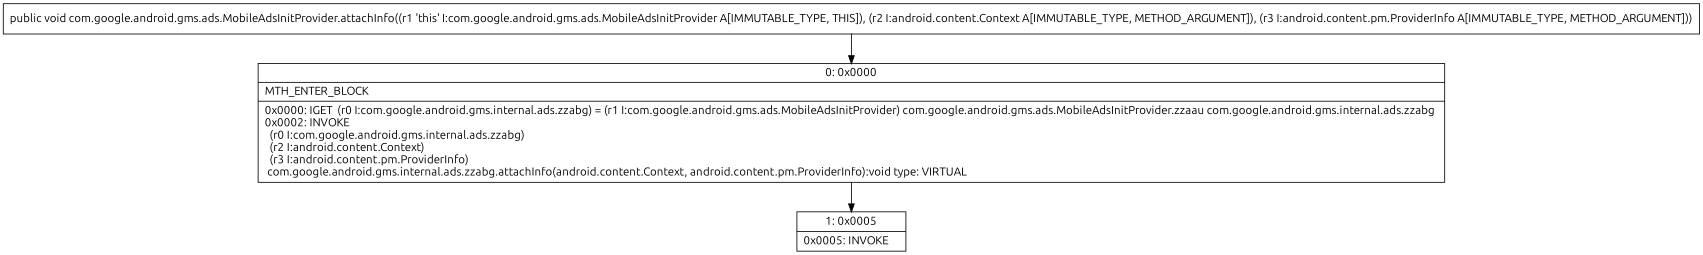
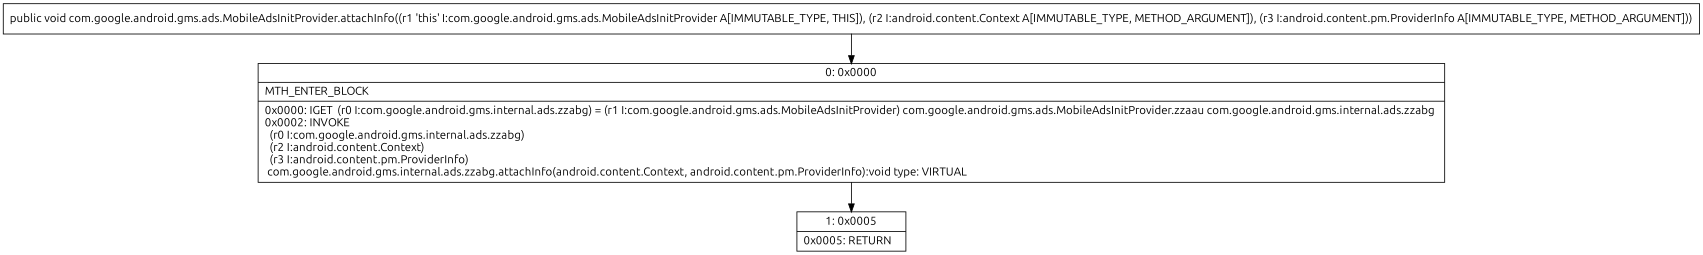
node "1: 0x0005": text "0x0005: INVOKE" -> "0x0005: RETURN"
